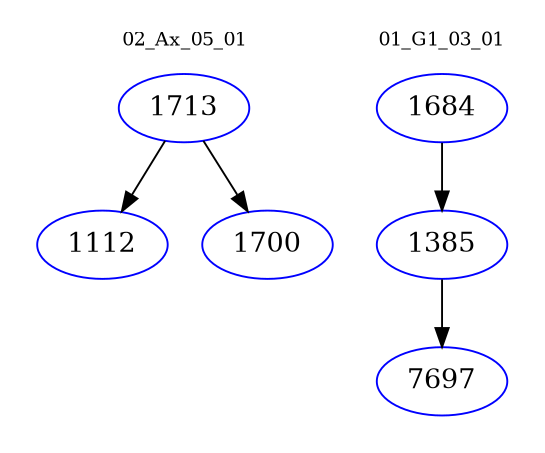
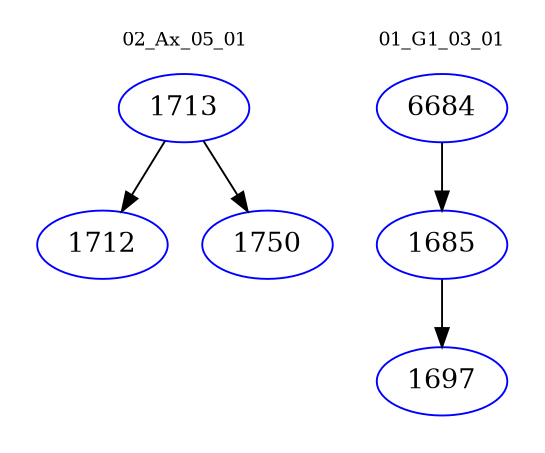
node "1684": label "1684" -> "6684"
node "1112": label "1112" -> "1712"
node "1700": label "1700" -> "1750"
node "1385": label "1385" -> "1685"
node "7697": label "7697" -> "1697"
